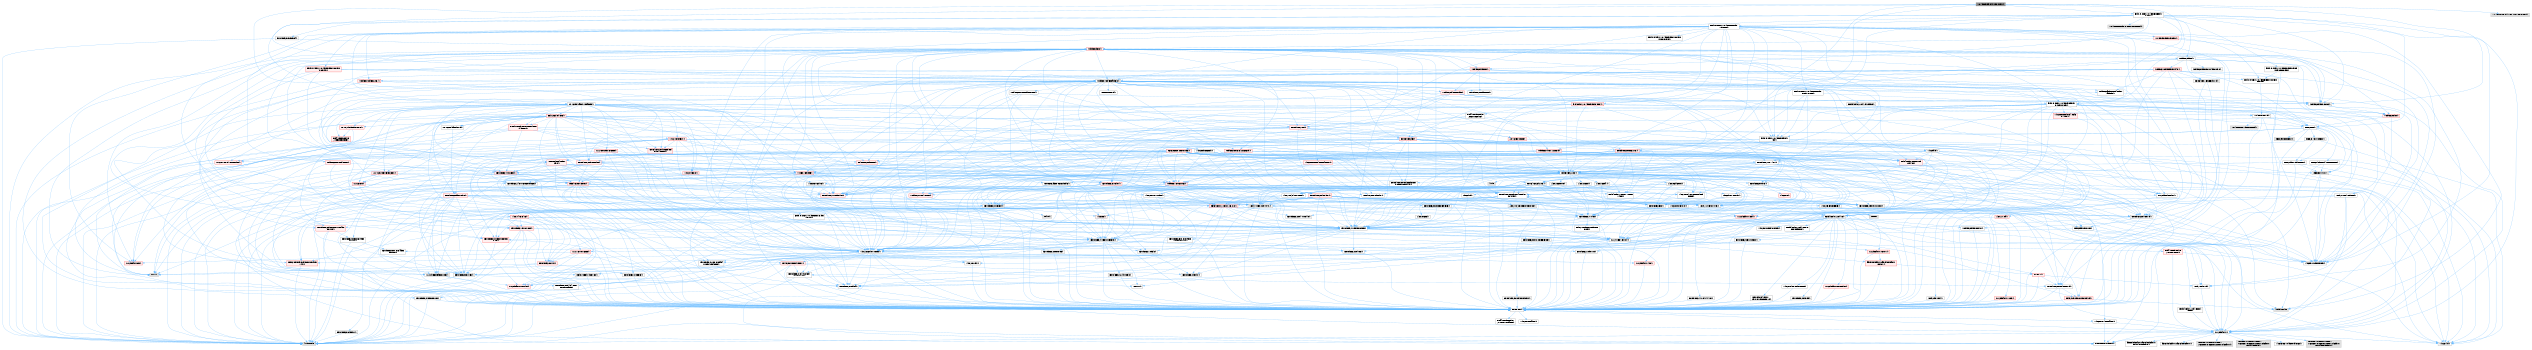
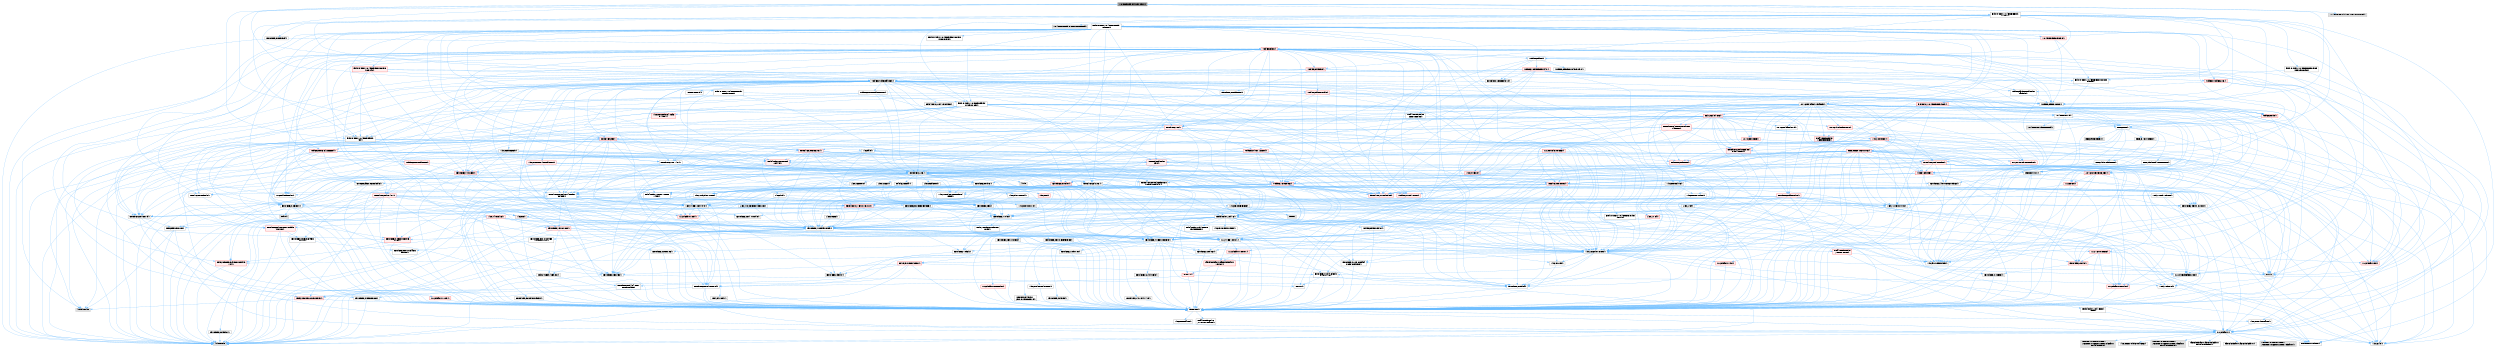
node "Algo/Heapify.h": label "Algo/Heapify.h" -> "Policies/Heapify.h"
node "Algo/AllOf.h": added
